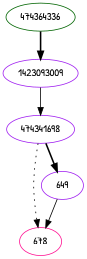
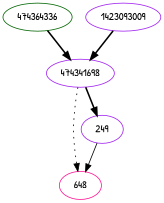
edge "474364336" -> "1423093009": now "474364336" -> "474341698"
edge "1423093009" -> "474341698": style solid -> bold
node "649": label "649" -> "249"
node "678": label "678" -> "648"
